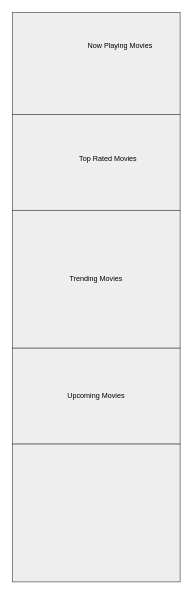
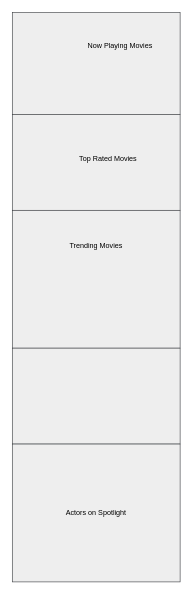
node "Trending Movies": moved (96, 279) -> (96, 246)
node "Upcoming Movies": removed
node "Actors on Spotlight": added
